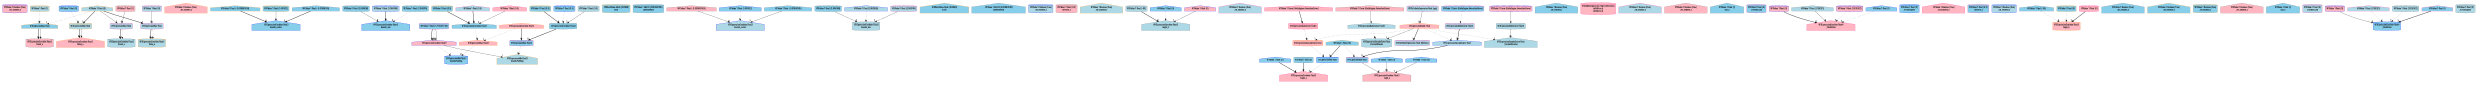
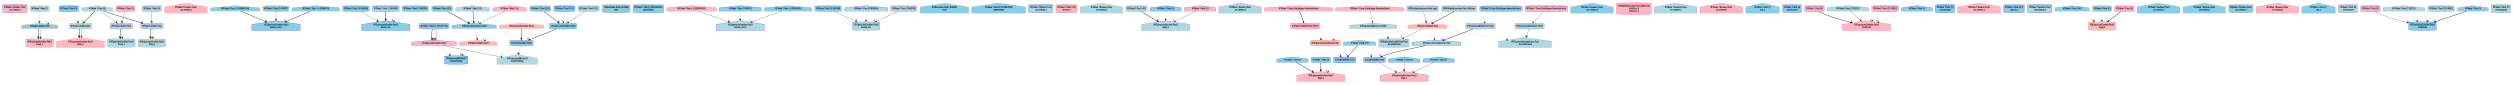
edge "VFXExpressionDivide Float" -> "VFXAttributeExpression Float (lifetime)": reversed
